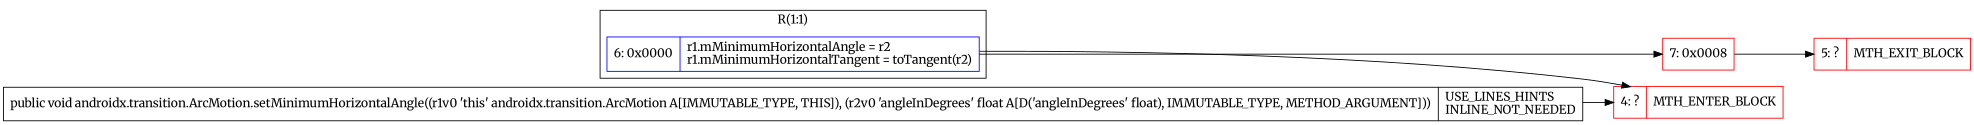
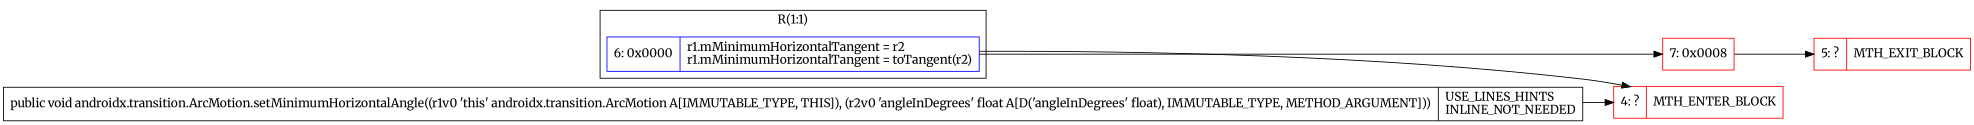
node "6: 0x0000": text "r1.mMinimumHorizontalAngle = r2" -> "r1.mMinimumHorizontalTangent = r2"
